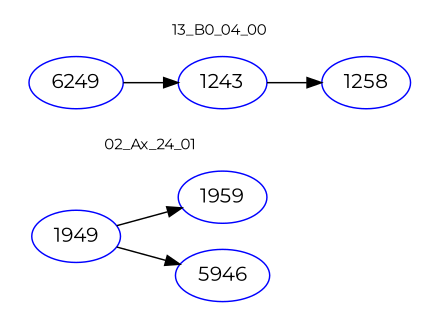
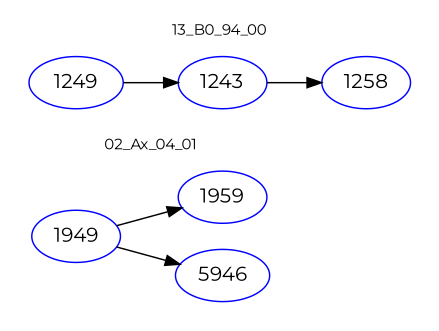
cluster "13_B0_04_00": label "13_B0_04_00" -> "13_B0_94_00"
node "6249": label "6249" -> "1249"
cluster "02_Ax_24_01": label "02_Ax_24_01" -> "02_Ax_04_01"
